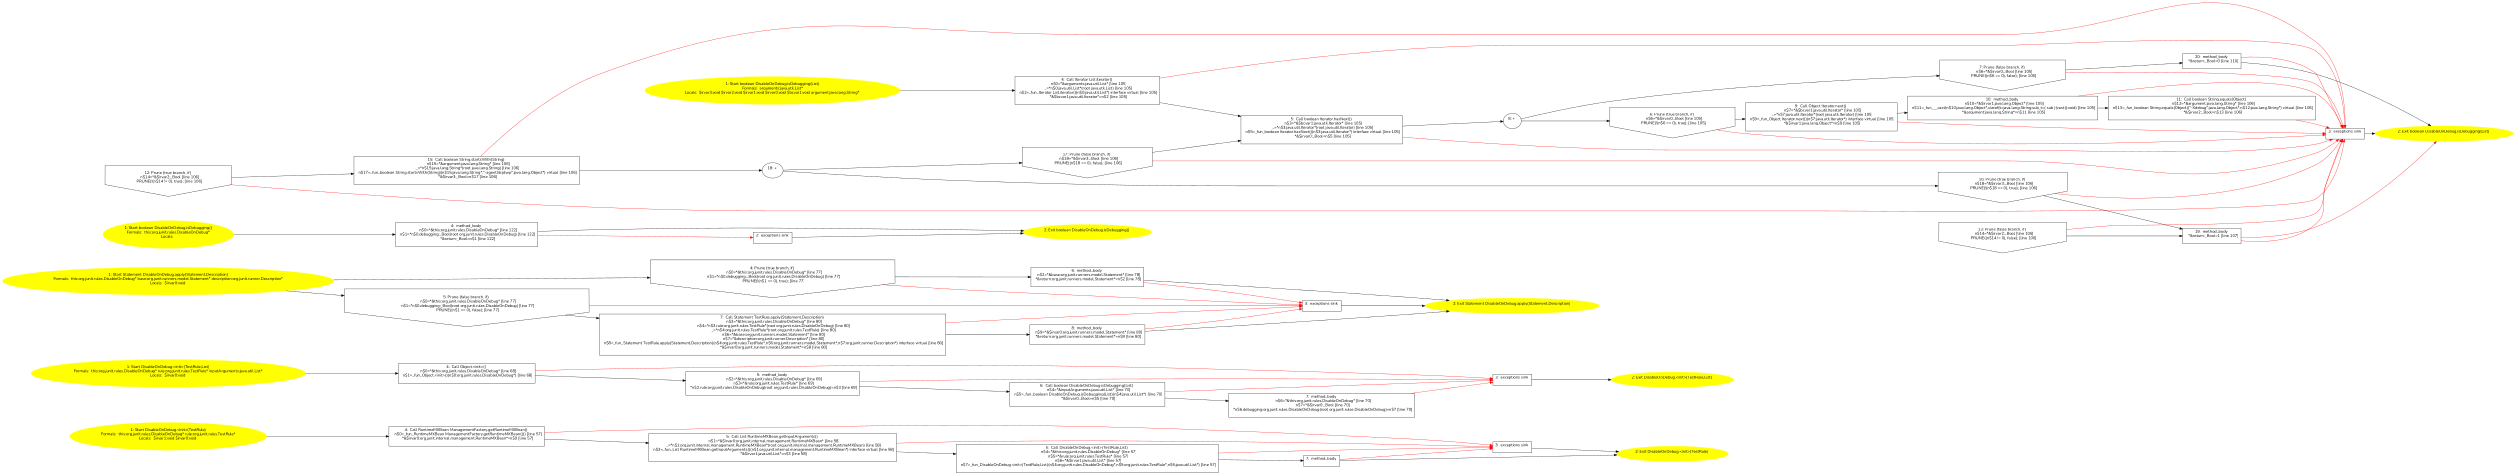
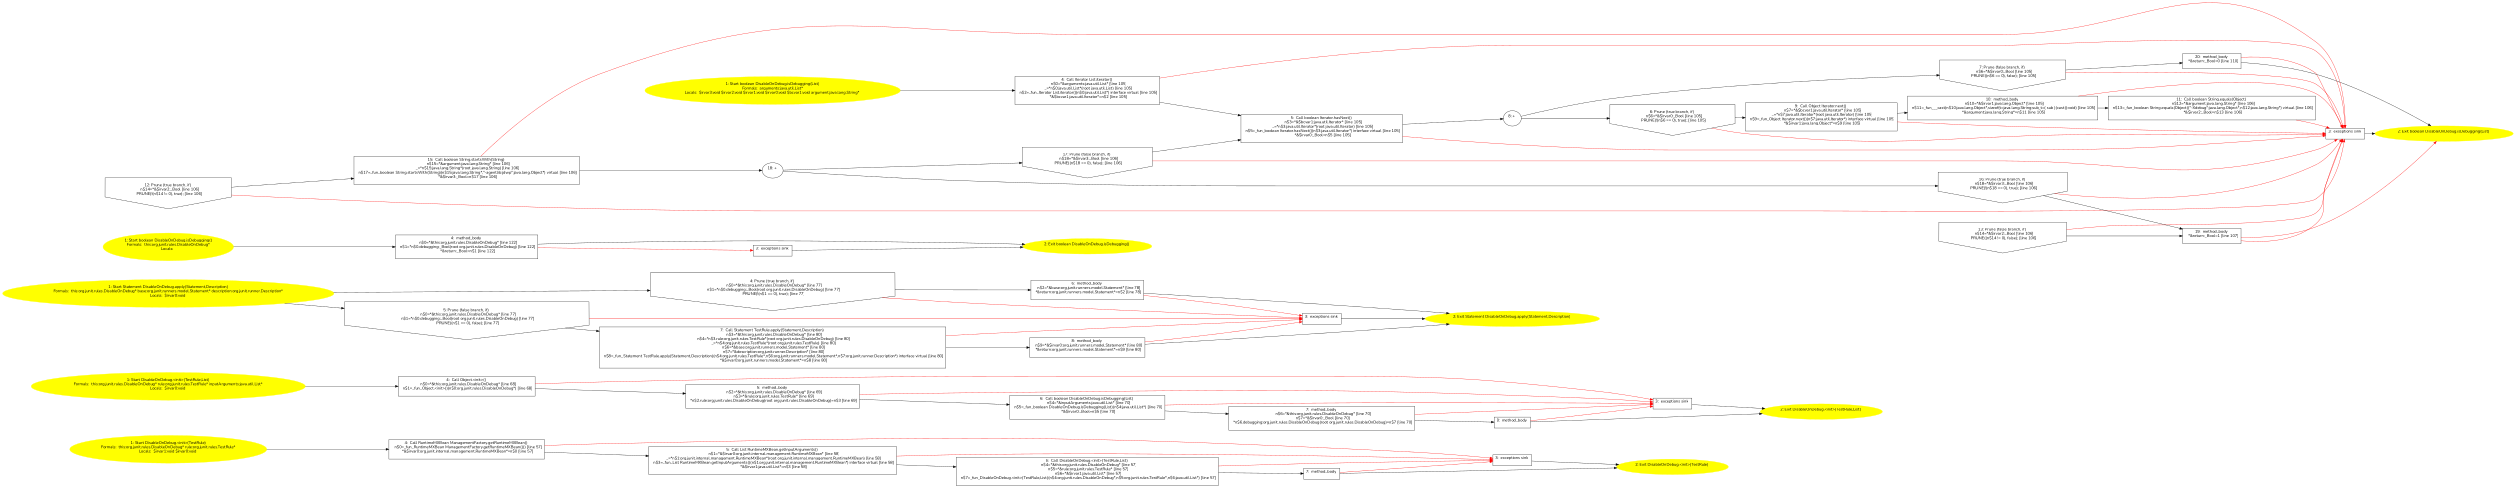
node "8:  method_body": added
